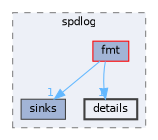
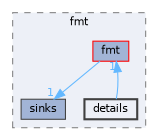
cluster "spdlog": label "spdlog" -> "fmt"
edge "fmt" -> "details": reversed
